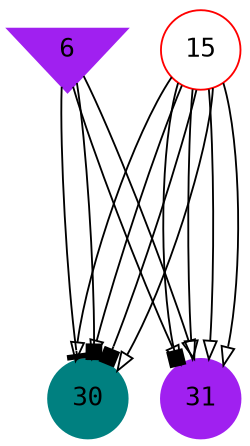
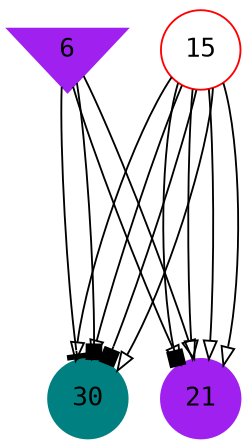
node "31": label "31" -> "21"
